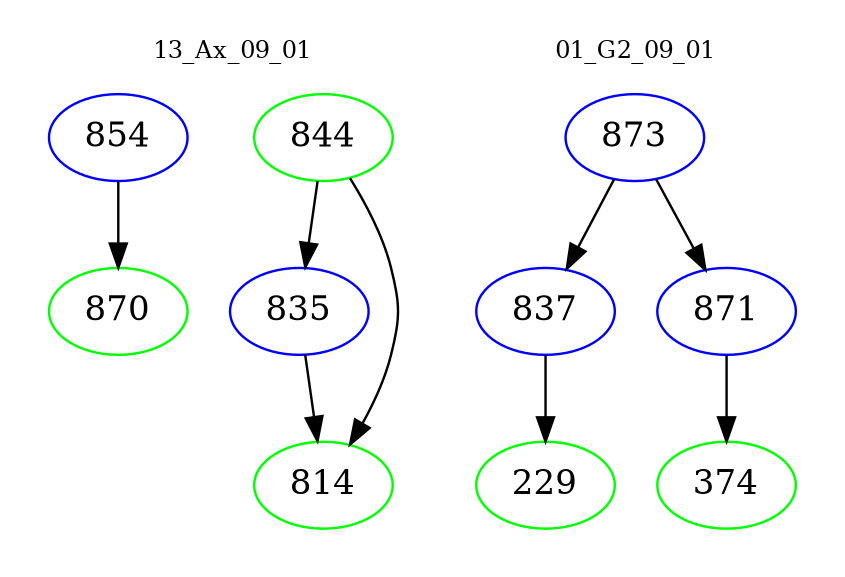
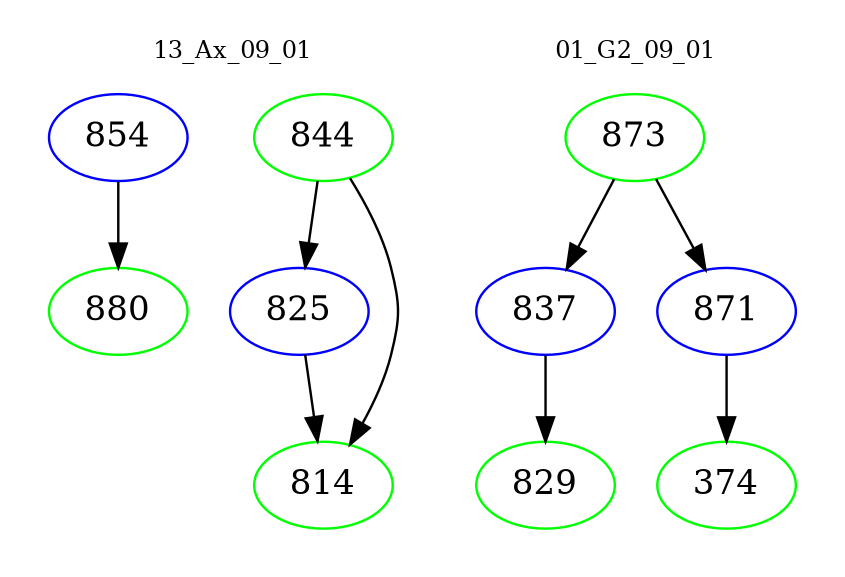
node "873": color blue -> green
node "870": label "870" -> "880"
node "835": label "835" -> "825"
node "229": label "229" -> "829"
